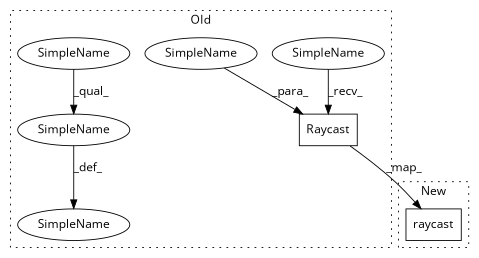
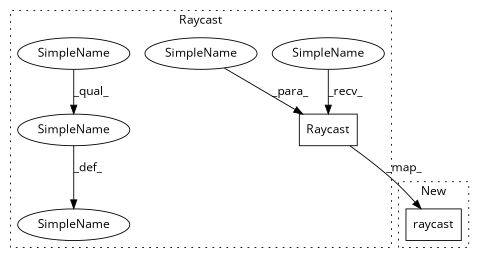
cluster "Old": label "Old" -> "Raycast"
